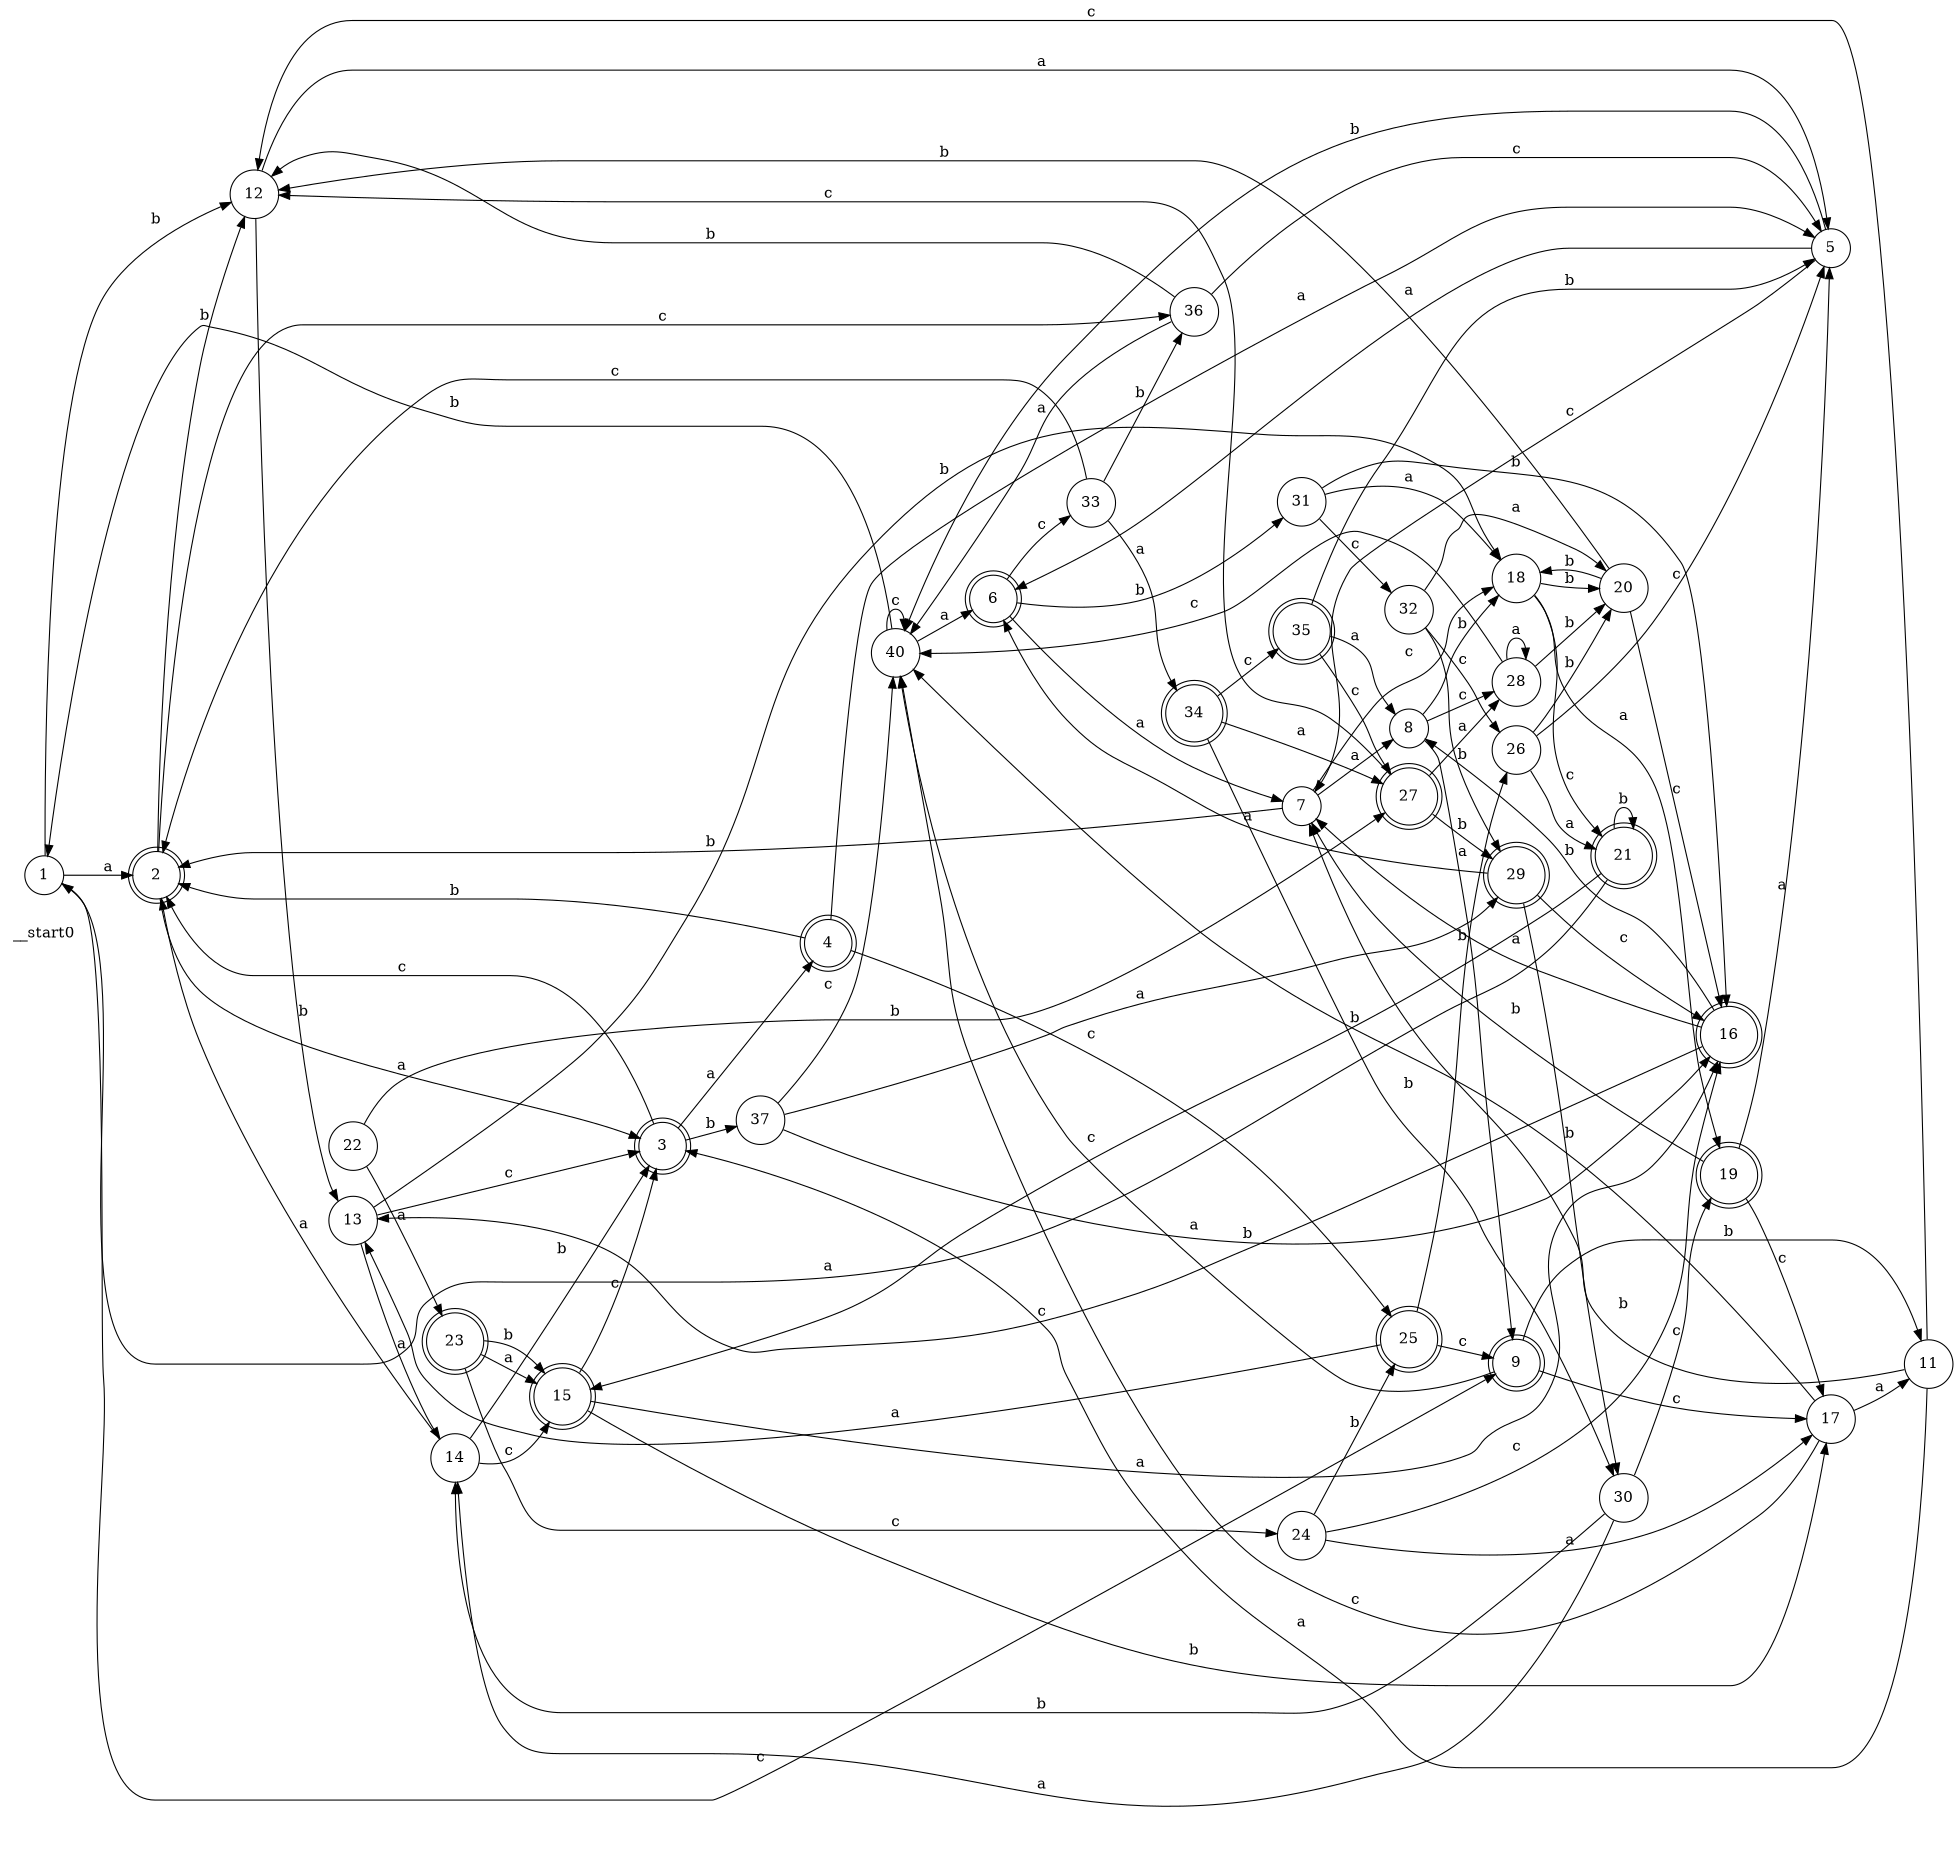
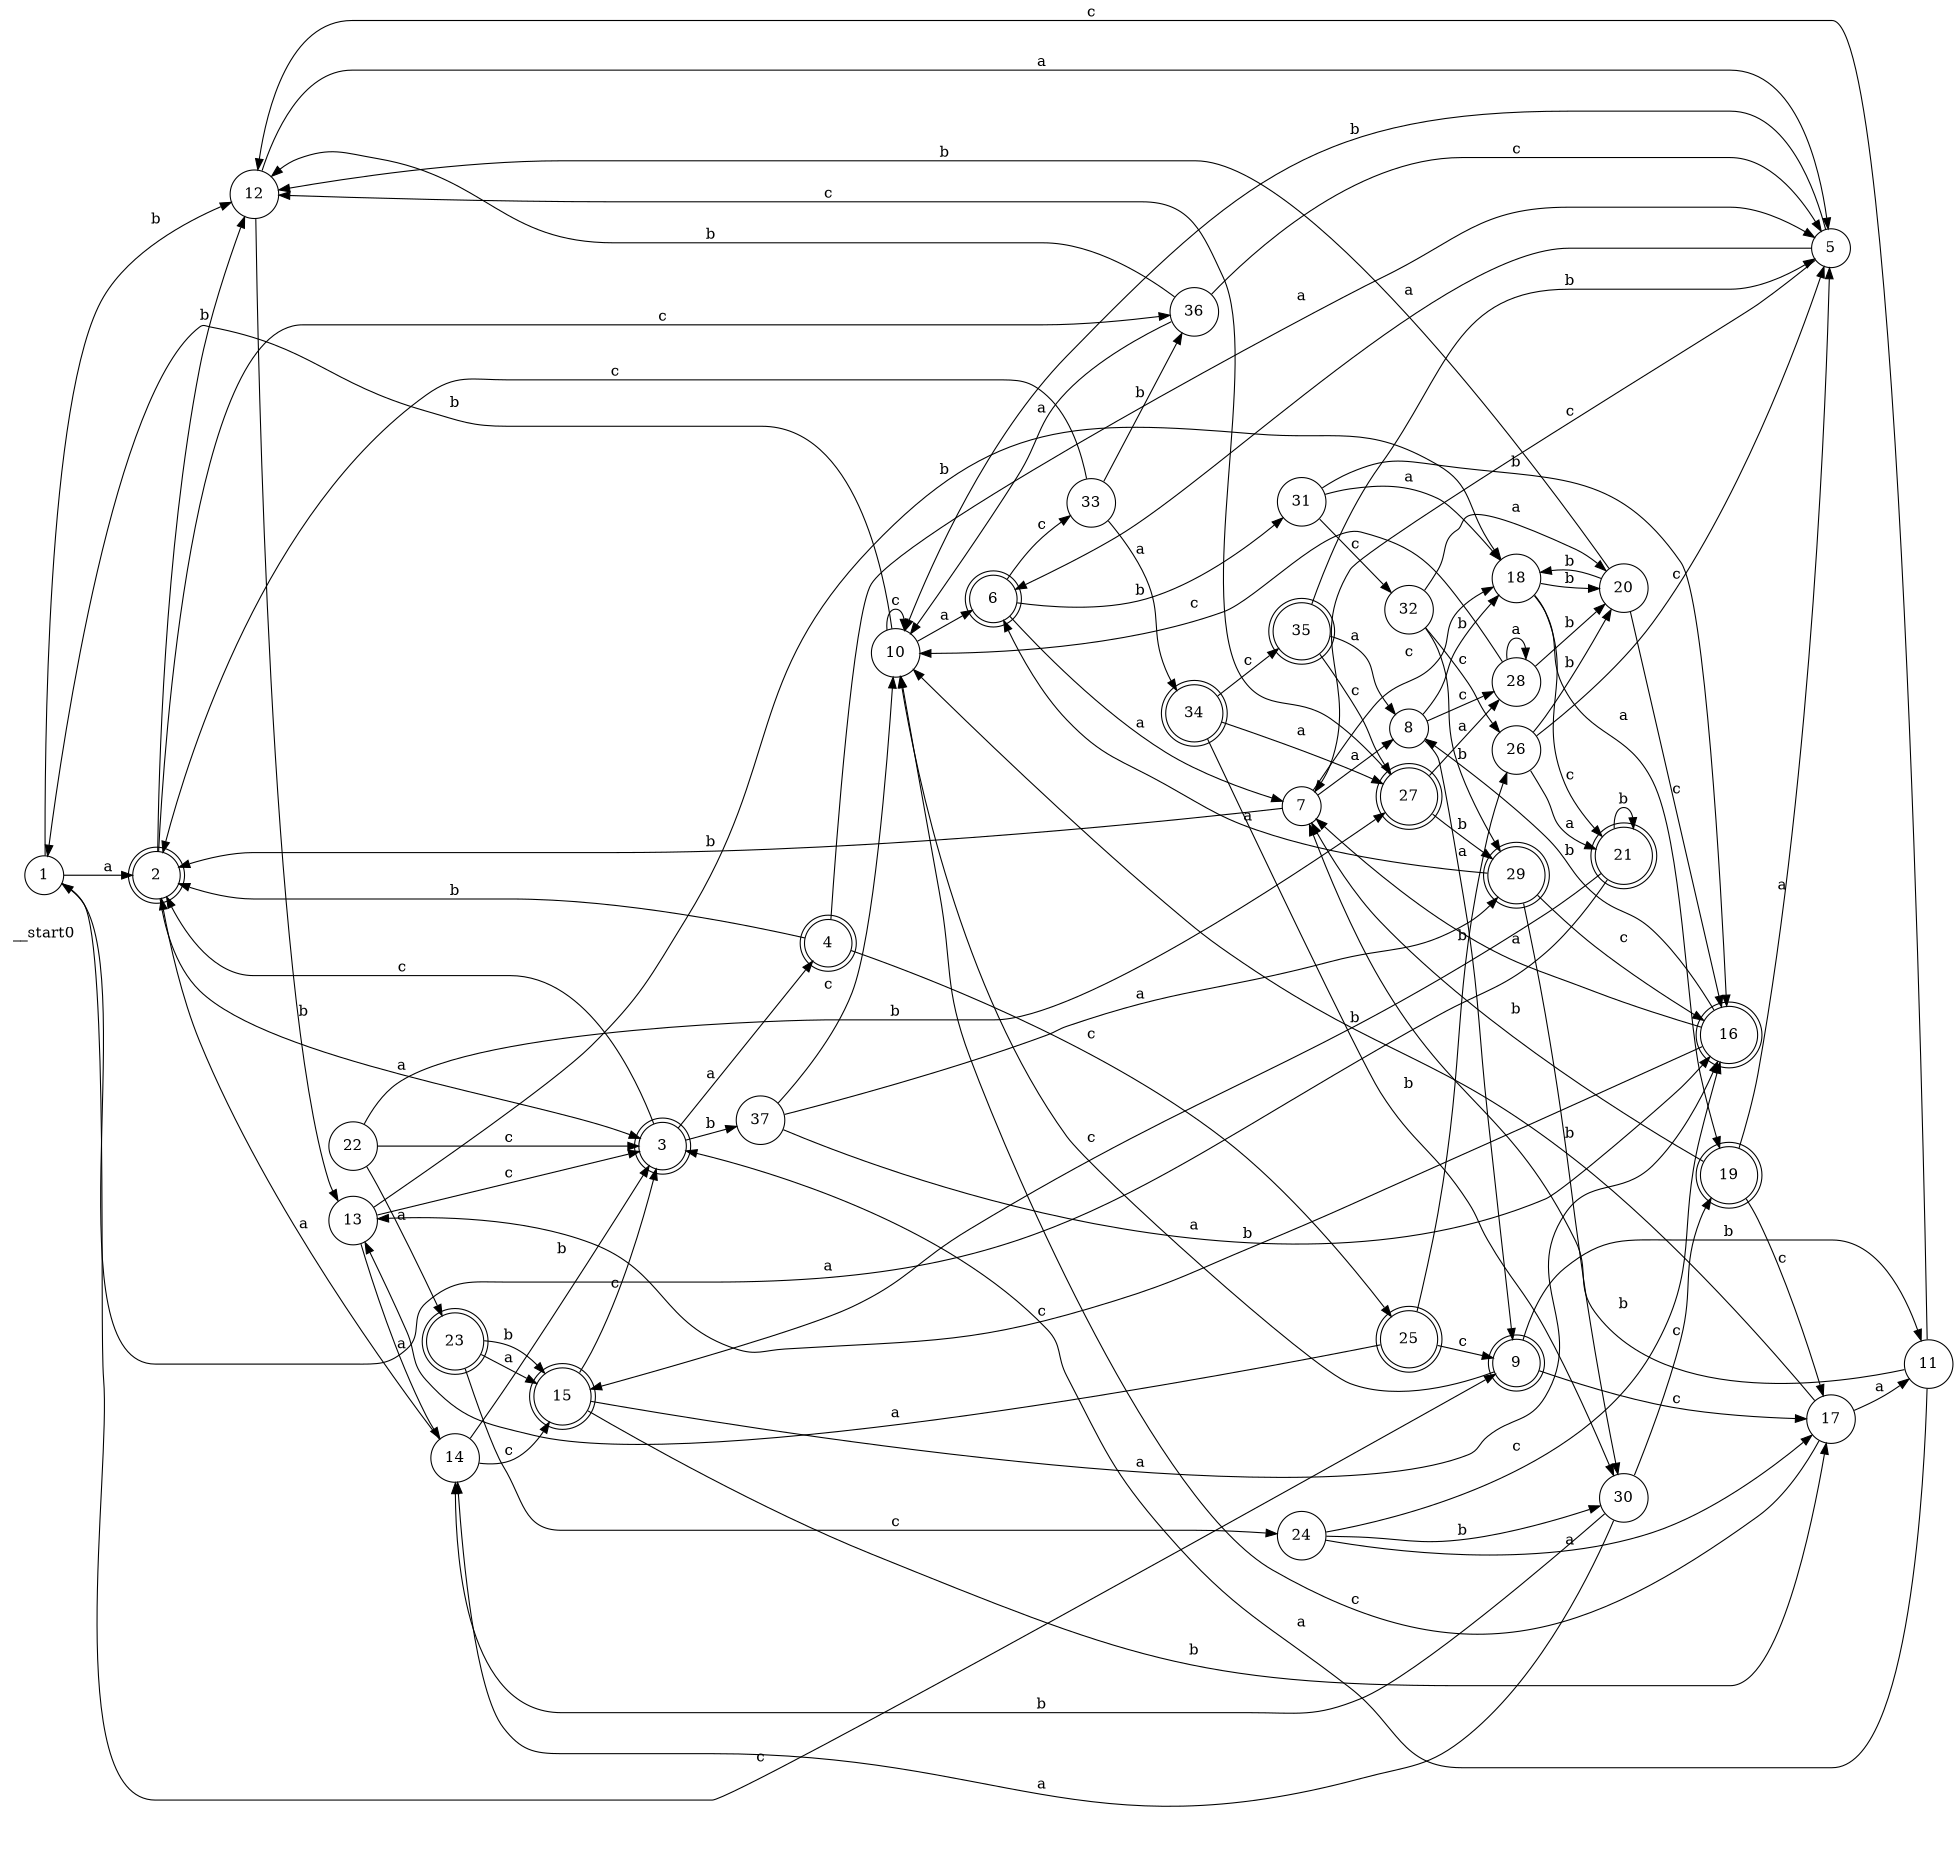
node "40": label "40" -> "10"
edge "22" -> "3": added, label "c"
edge "24" -> "25": now "24" -> "30"
